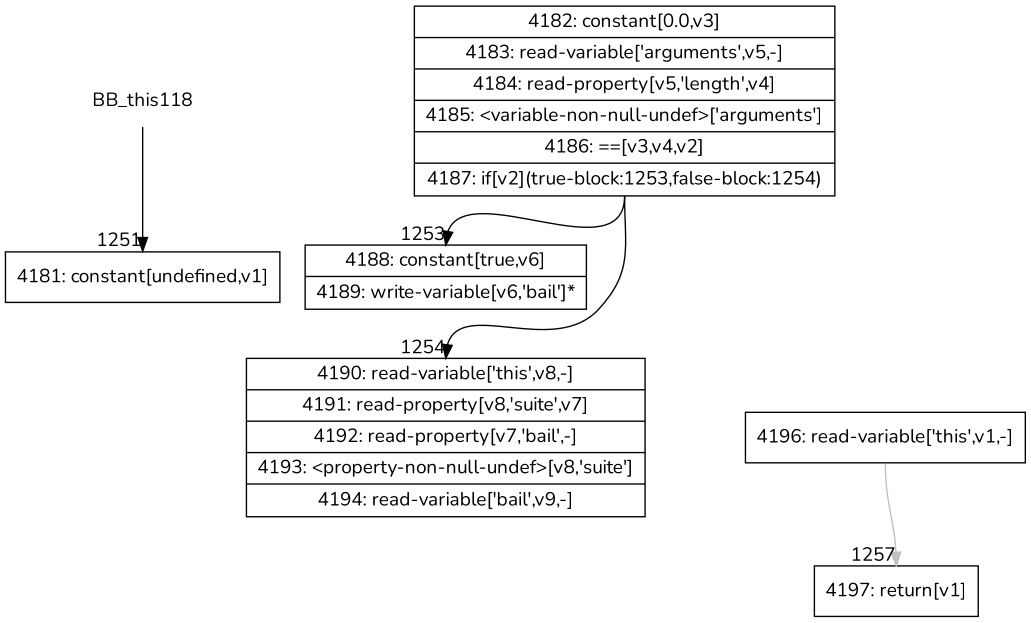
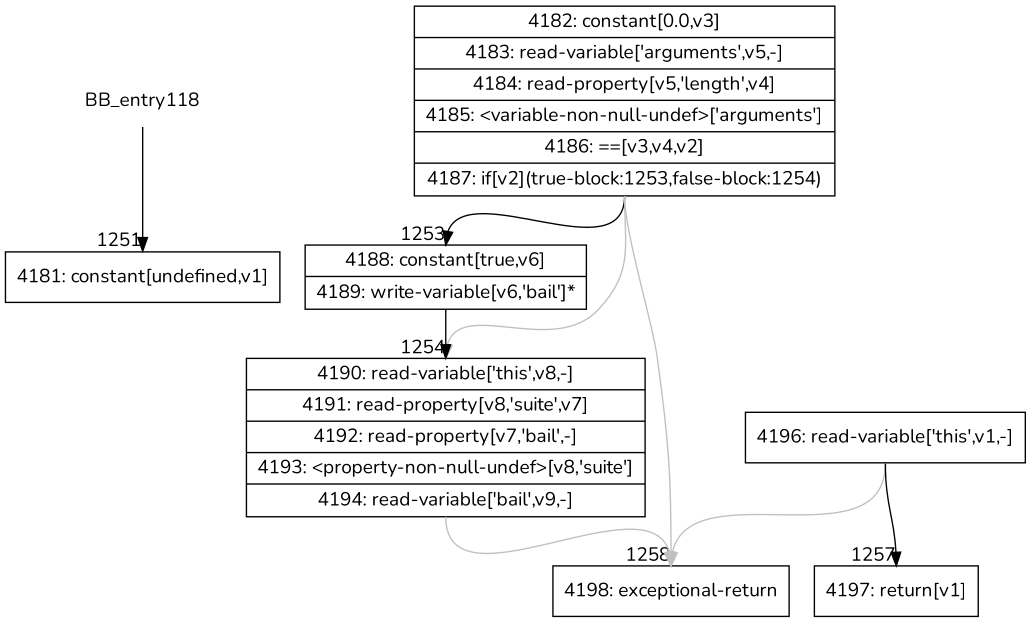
node "BB_this118": label "BB_this118" -> "BB_entry118"
edge "4182: constant[0.0,v3]" -> "4190: read-variable['this',v8,-]": color black -> gray
edge "4188: constant[true,v6]" -> "4190: read-variable['this',v8,-]": added
edge "4196: read-variable['this',v1,-]" -> "4197: return[v1]": color gray -> black
node "4198: exceptional-return": added
